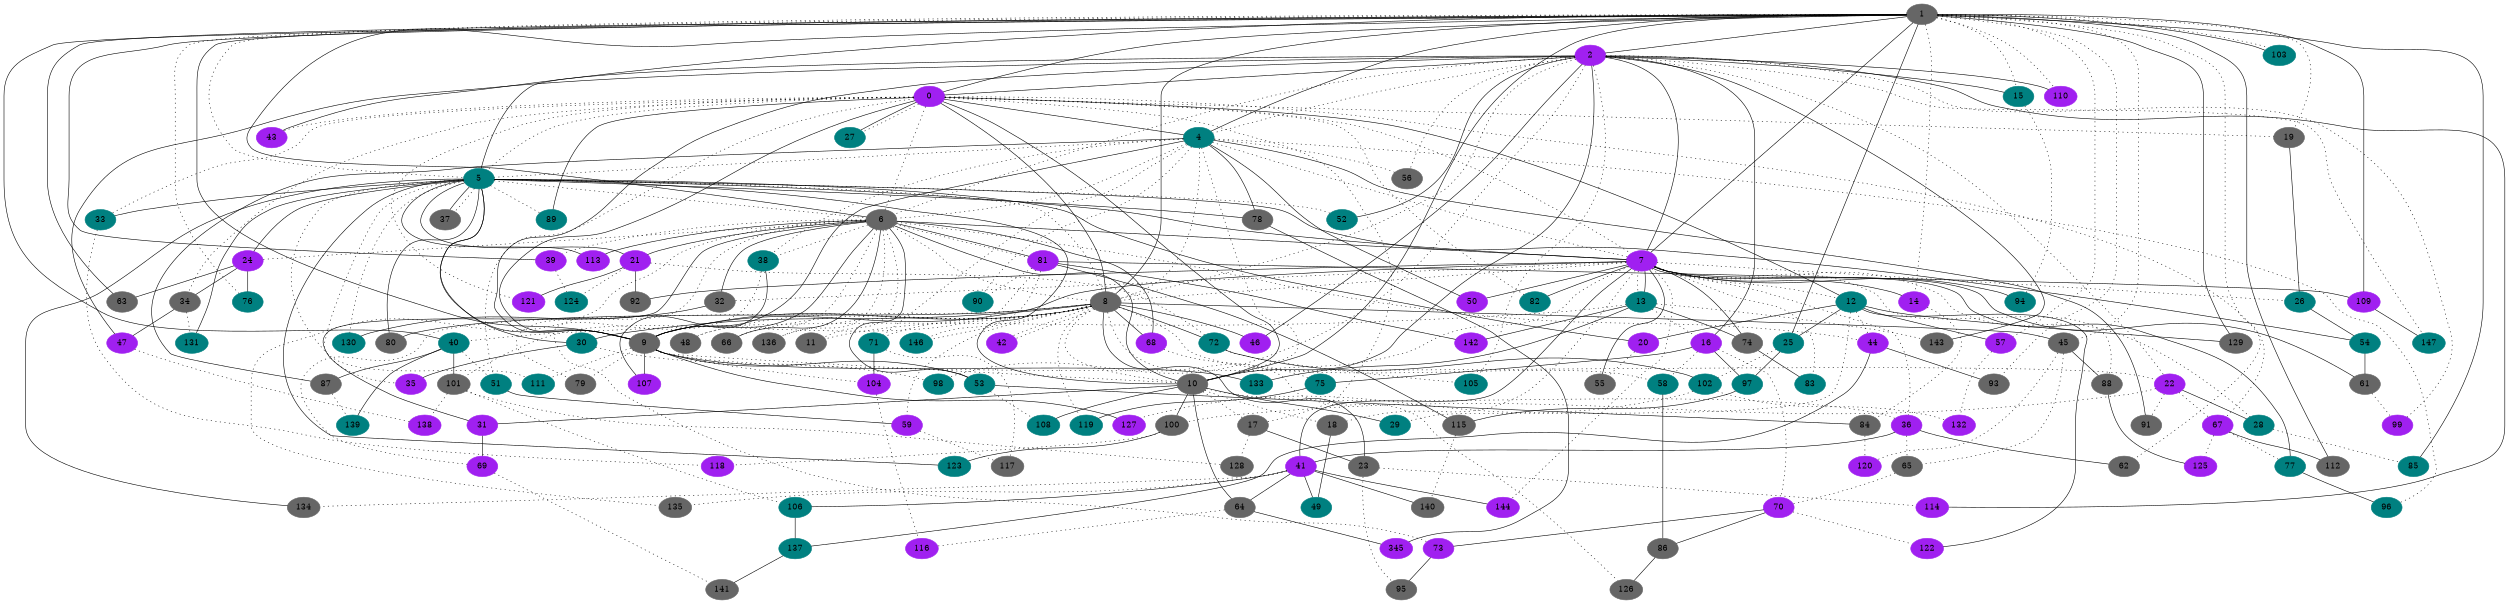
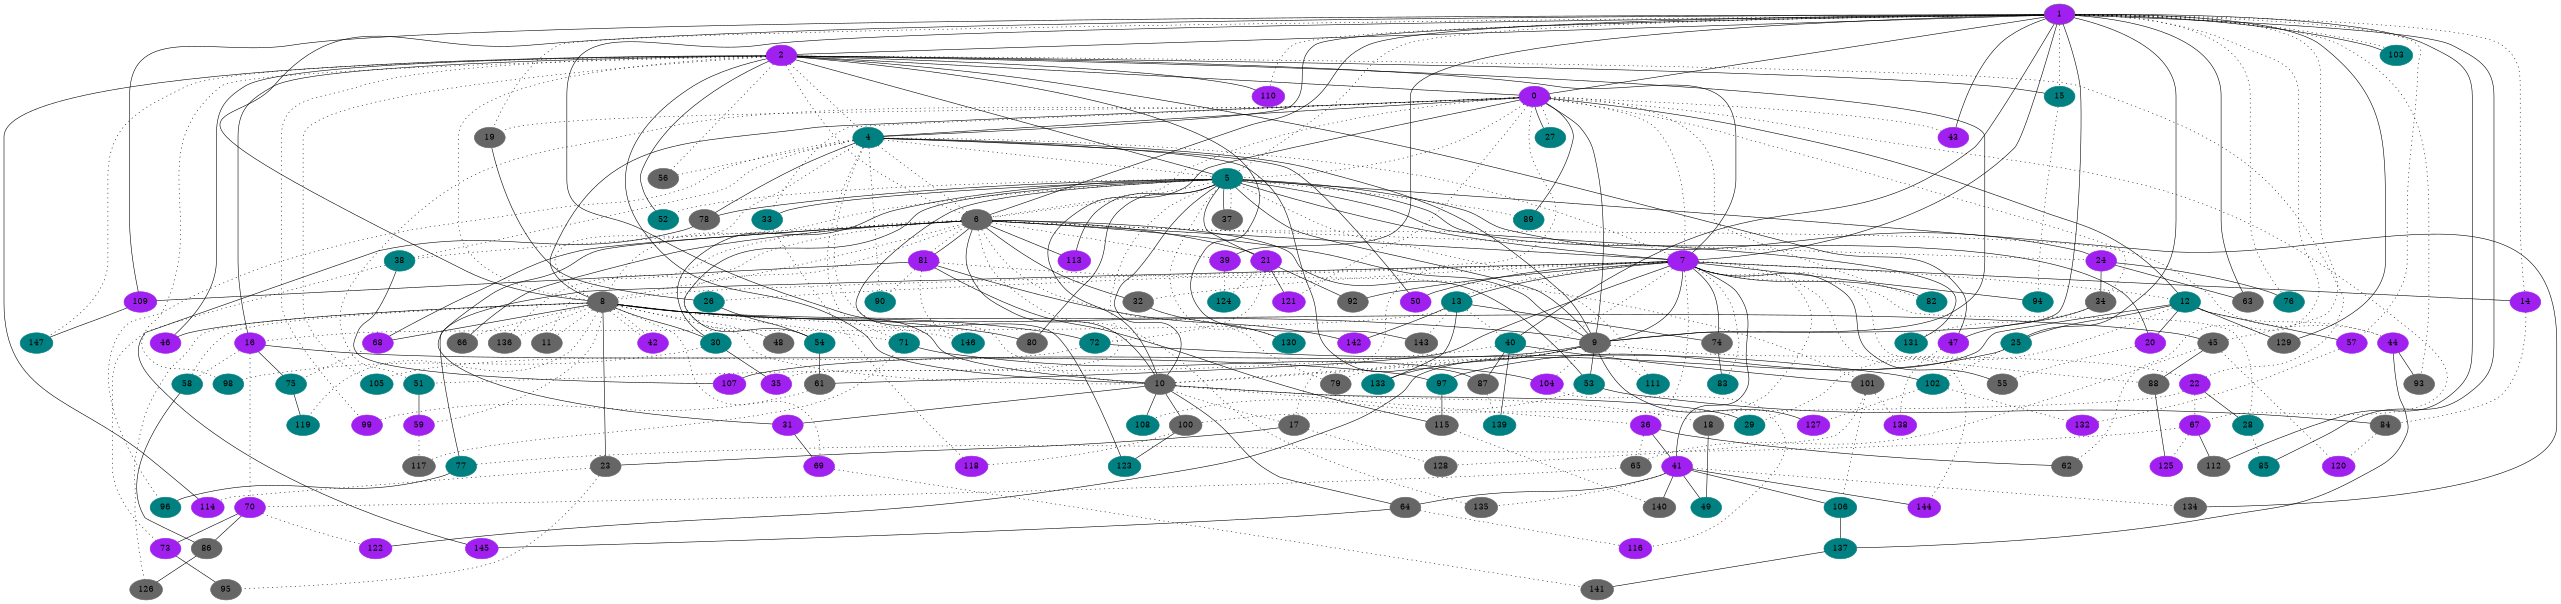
node "1": fillcolor gray40 -> purple
node "91": removed
node "345": label "345" -> "145"
